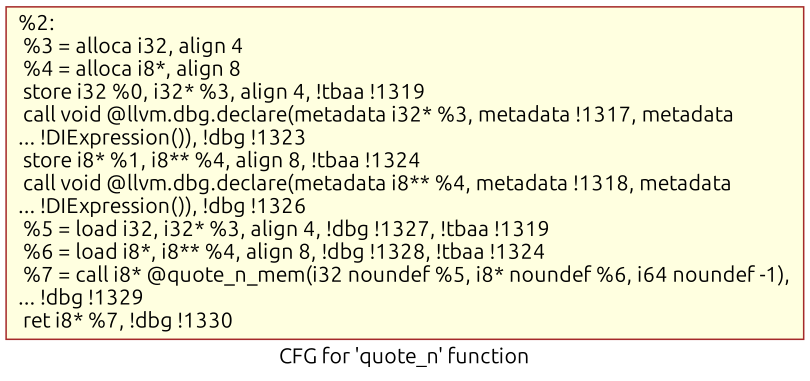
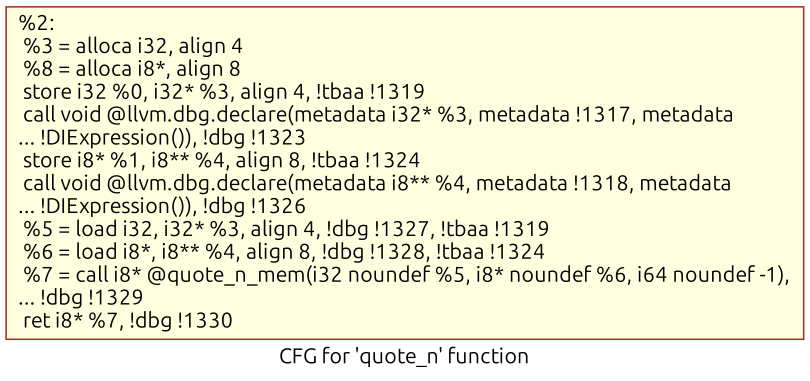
node "%2:": text "%4 = alloca i8*, align 8" -> "%8 = alloca i8*, align 8"
